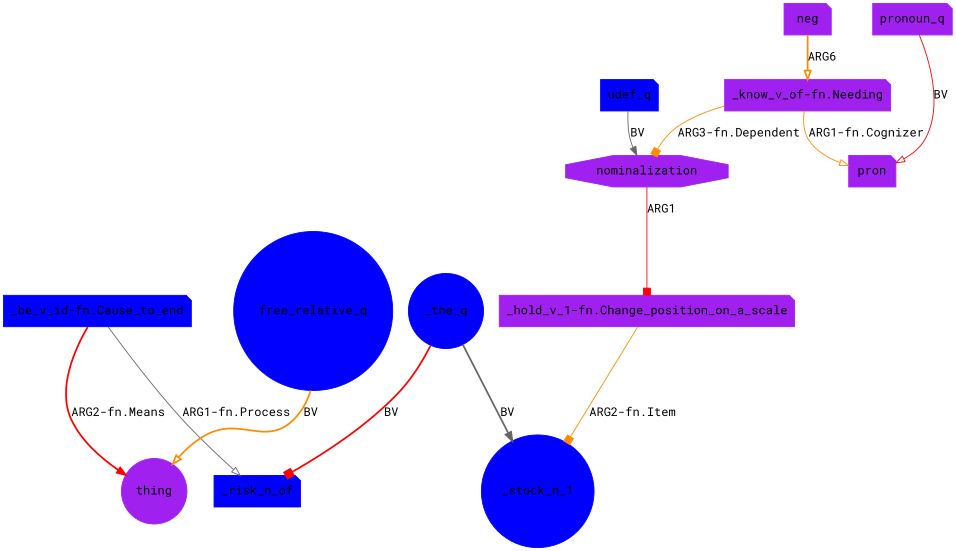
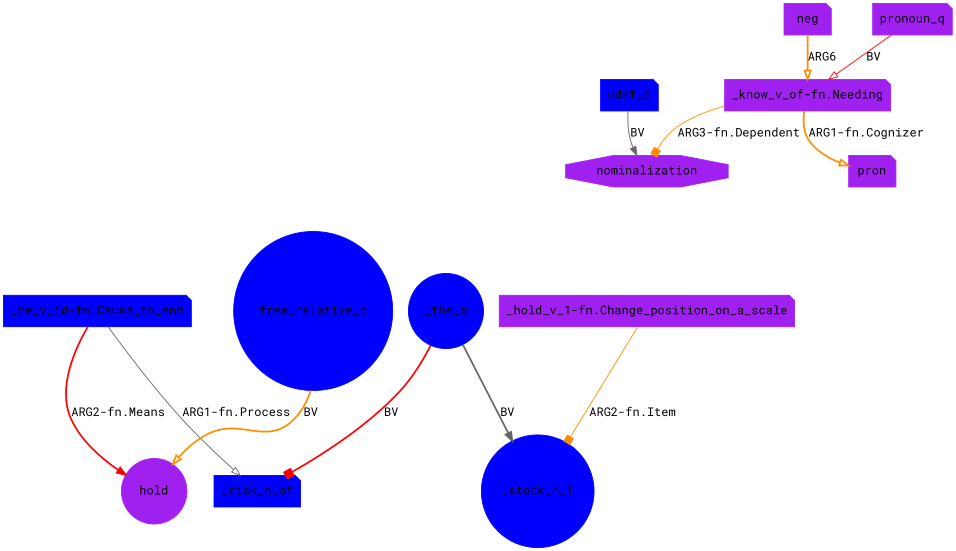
edge "pronoun_q" -> "pron": now "pronoun_q" -> "_know_v_of-fn.Needing"
edge "_know_v_of-fn.Needing" -> "pron": style solid -> bold
edge "nominalization" -> "_hold_v_1-fn.Change_position_on_a_scale": removed, label "ARG1"
node "thing": label "thing" -> "hold"
